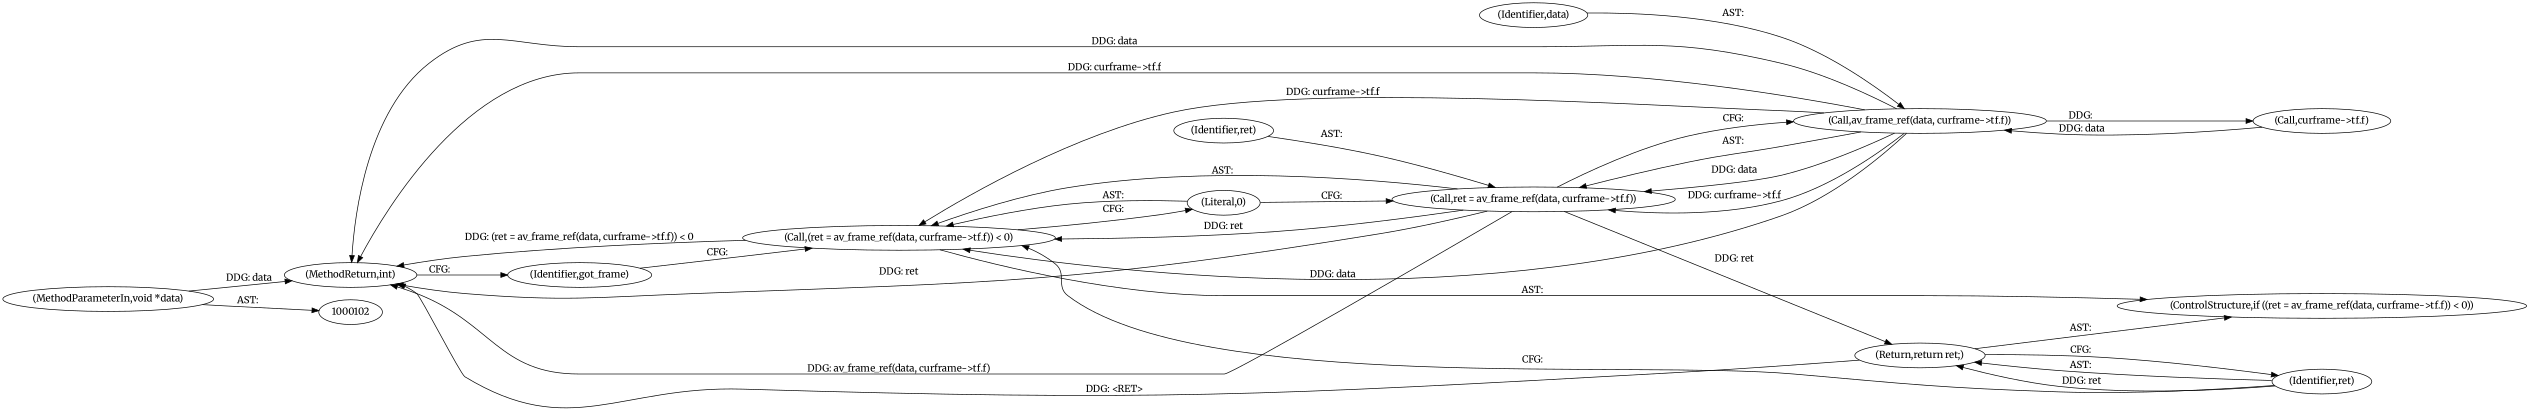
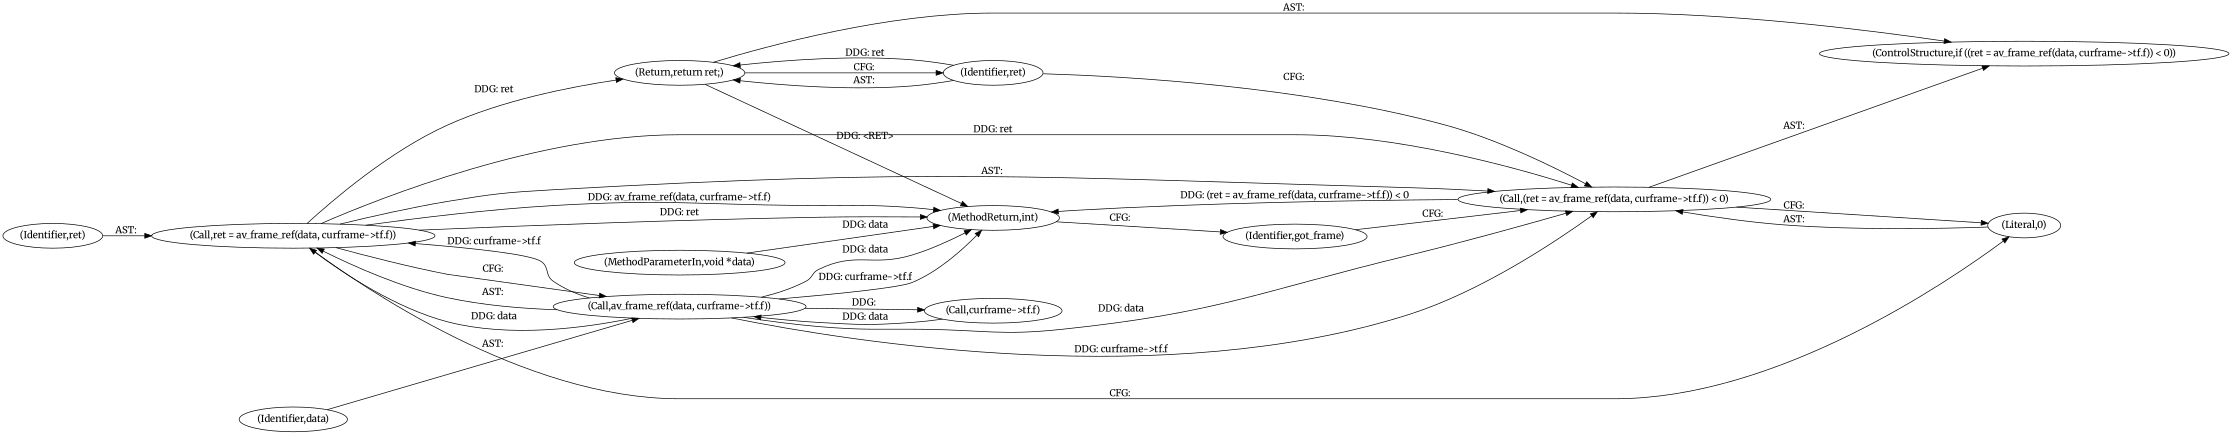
edge "(Literal,0)" -> "(Call,ret = av_frame_ref(data, curframe->tf.f))": reversed
node "1000102": removed
